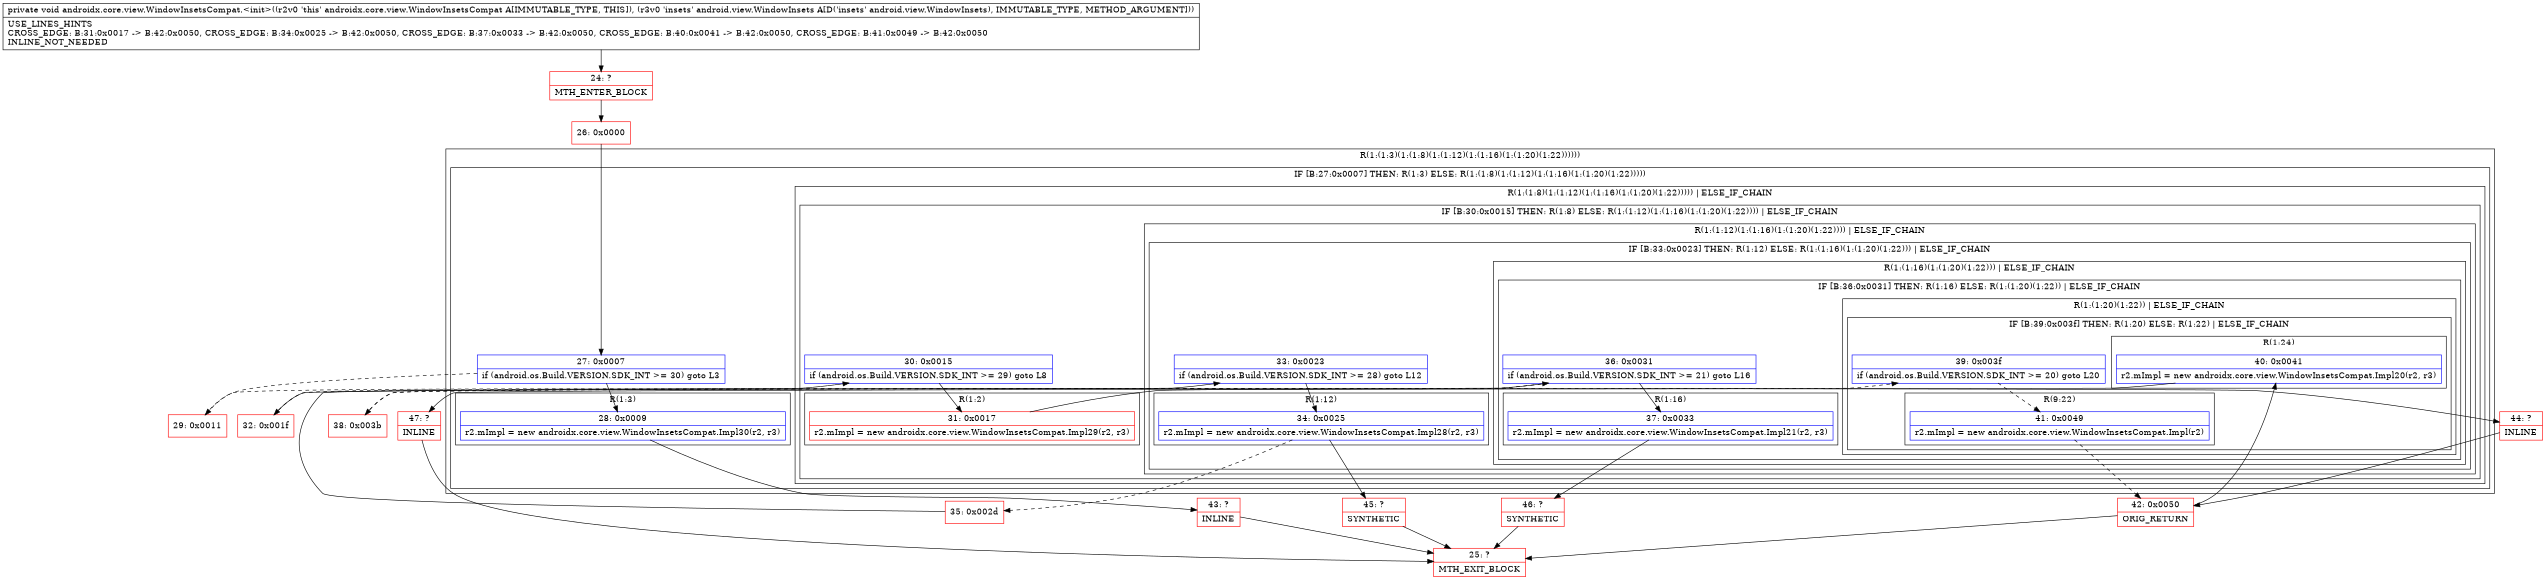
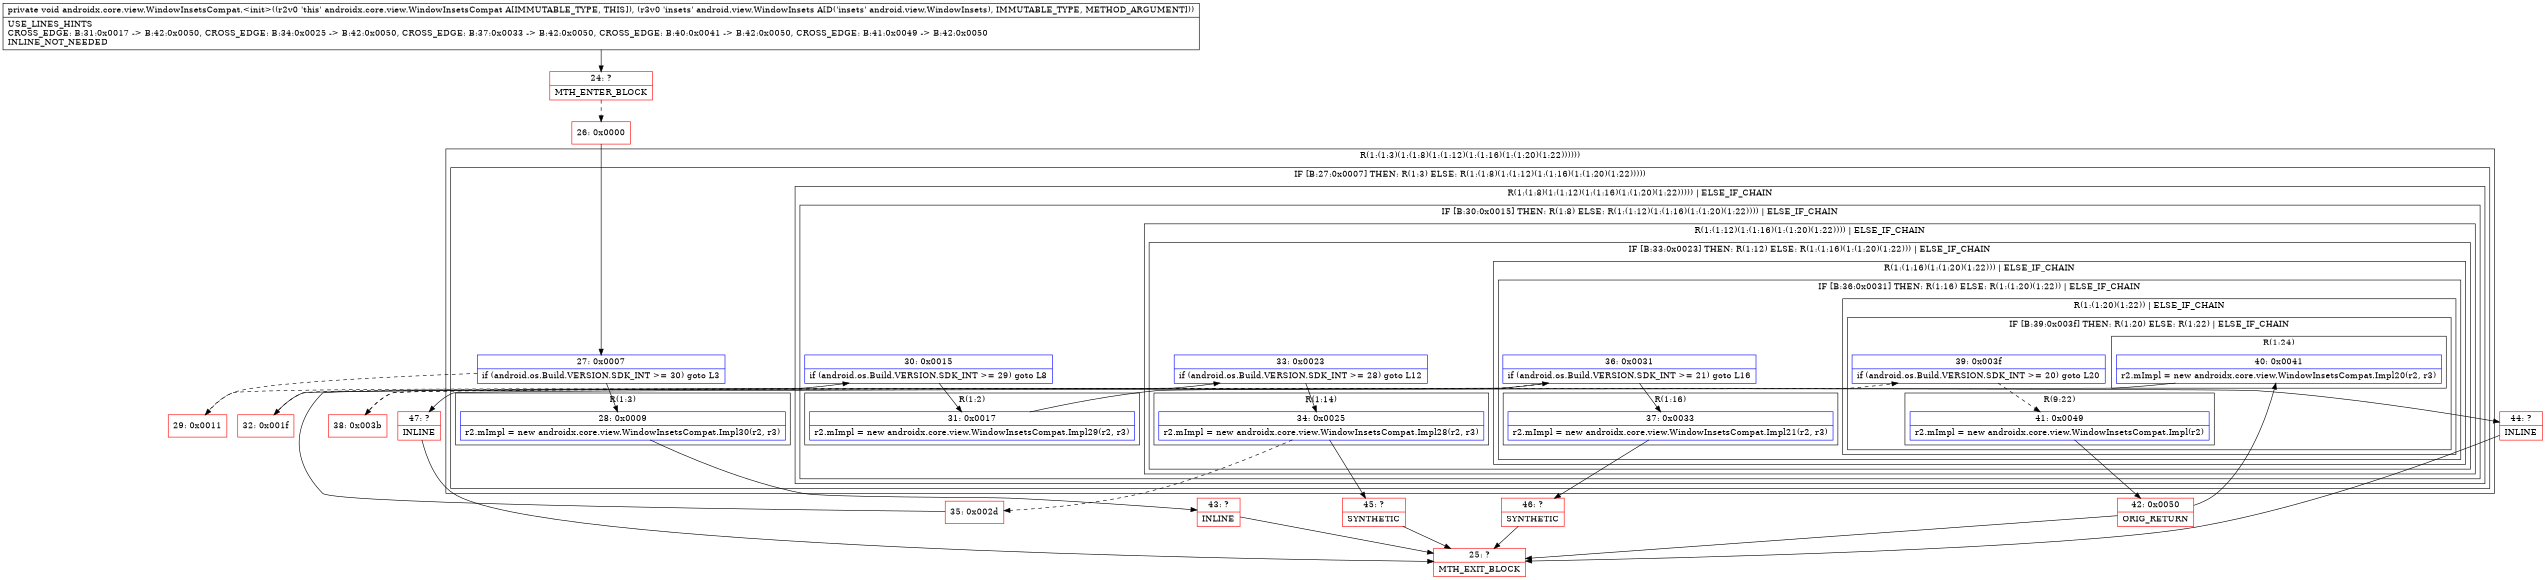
edge "24: ?" -> "26: 0x0000": style solid -> dashed
cluster "R(1:12)": label "R(1:12)" -> "R(1:14)"
node "31: 0x0017": color red -> blue
edge "41: 0x0049" -> "42: 0x0050": style dashed -> solid
edge "44: ?" -> "42: 0x0050": now "44: ?" -> "25: ?"
